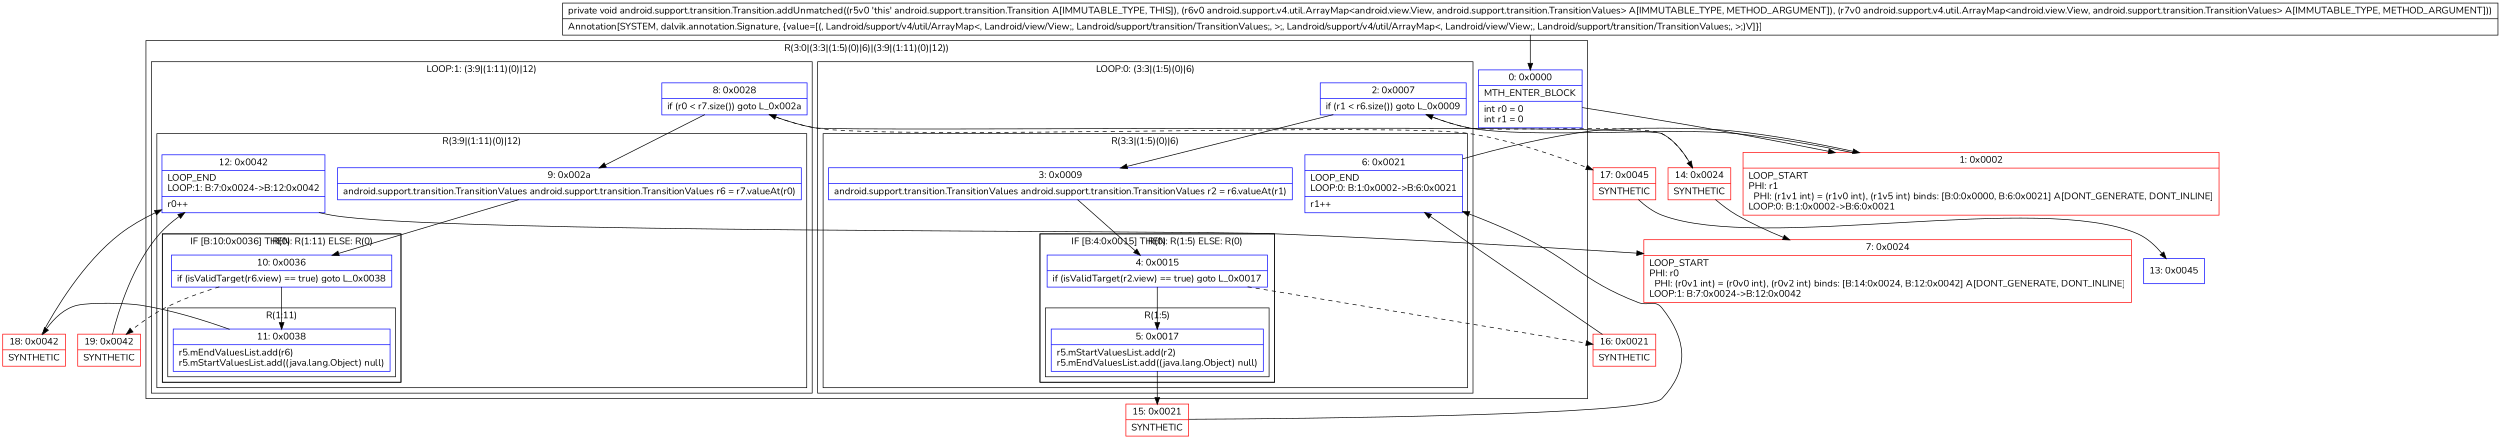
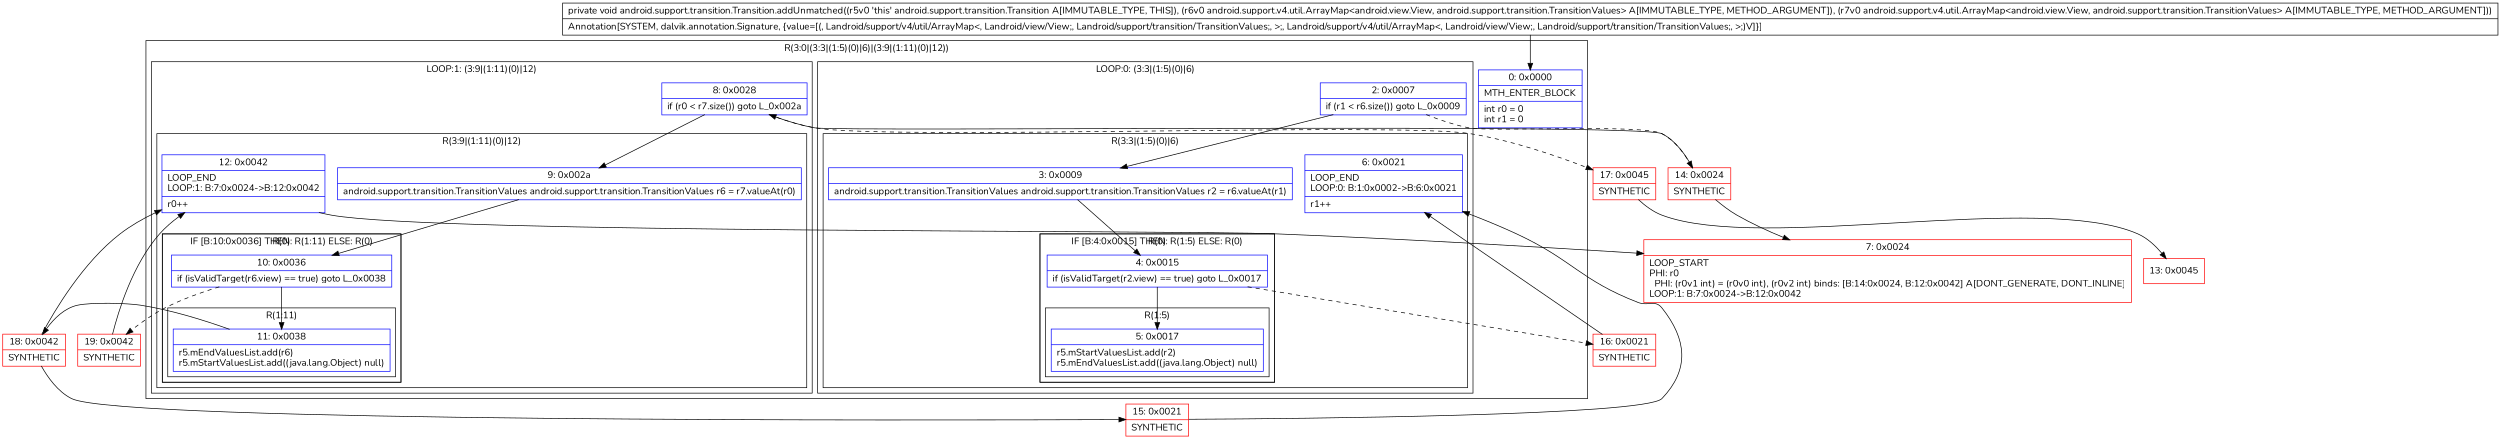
node "1: 0x0002": removed
node "13: 0x0045": color blue -> red
edge "5: 0x0017" -> "15: 0x0021": now "18: 0x0042" -> "15: 0x0021"
